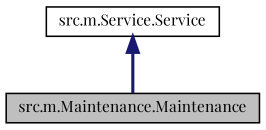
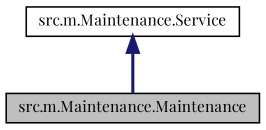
node "src.m.Service.Service": label "src.m.Service.Service" -> "src.m.Maintenance.Service"
